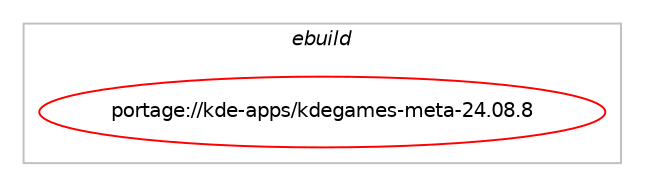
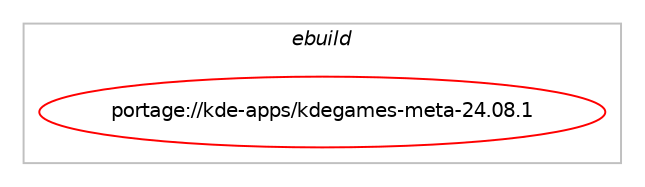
node "portage://kde-apps/kdegames-meta-24.08.8": label "portage://kde-apps/kdegames-meta-24.08.8" -> "portage://kde-apps/kdegames-meta-24.08.1"
